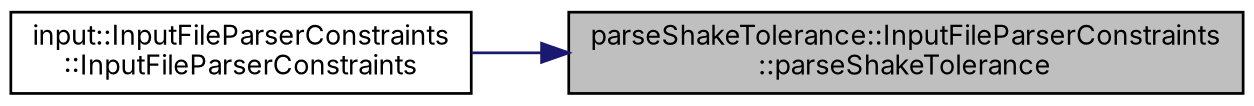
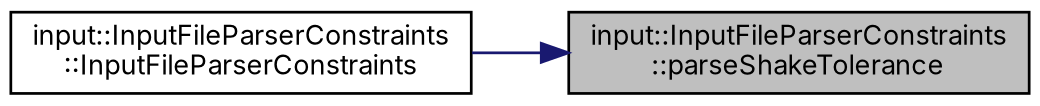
node "parseShakeTolerance::InputFileParserConstraints ::parseShakeTolerance": label "parseShakeTolerance::InputFileParserConstraints ::parseShakeTolerance" -> "input::InputFileParserConstraints ::parseShakeTolerance"
